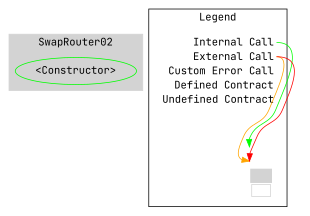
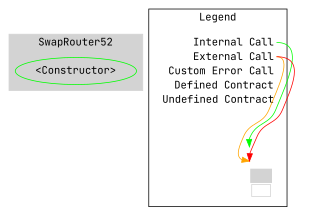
cluster "SwapRouter02": label "SwapRouter02" -> "SwapRouter52"
